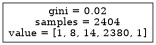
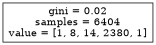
node "gini = 0.02 samples = 2404 value = [1, 8, 14, 2380, 1]": label "gini = 0.02 samples = 2404 value = [1, 8, 14, 2380, 1]" -> "gini = 0.02 samples = 6404 value = [1, 8, 14, 2380, 1]"
